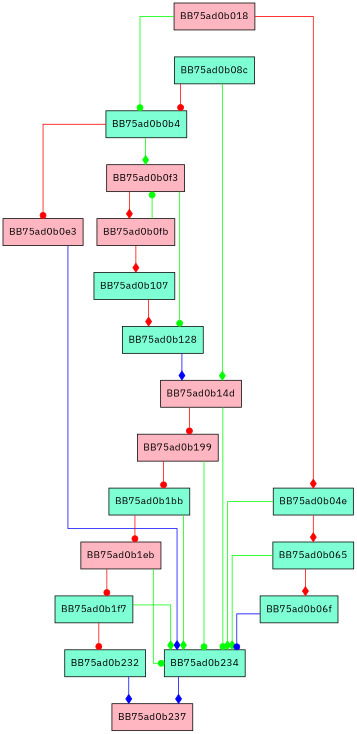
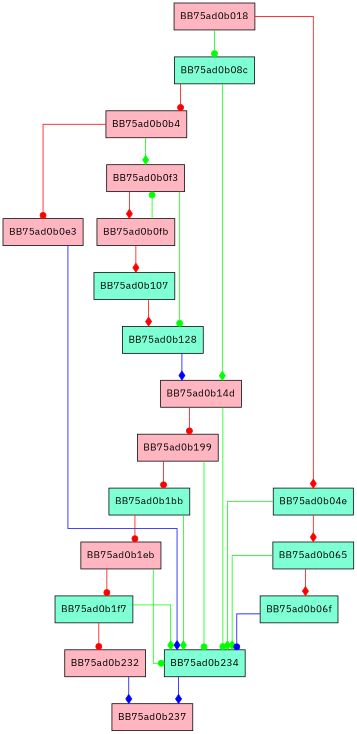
edge "BB75ad0b018" -> "BB75ad0b0b4": now "BB75ad0b018" -> "BB75ad0b08c"
node "BB75ad0b0b4": fillcolor aquamarine -> lightpink
node "BB75ad0b232": fillcolor aquamarine -> lightpink
